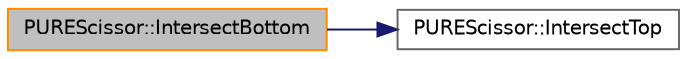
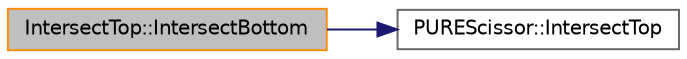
node "PUREScissor::IntersectBottom": label "PUREScissor::IntersectBottom" -> "IntersectTop::IntersectBottom"
